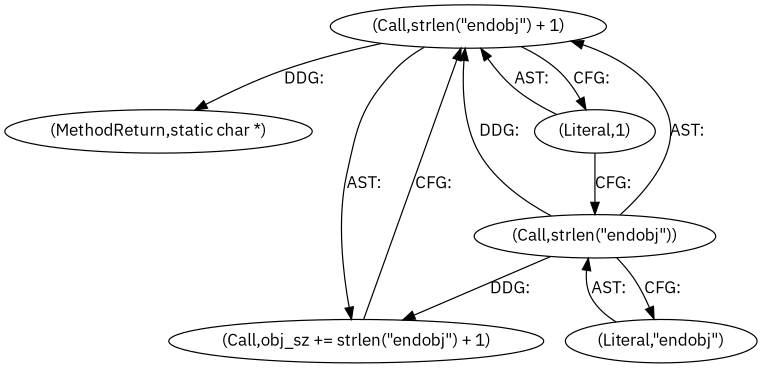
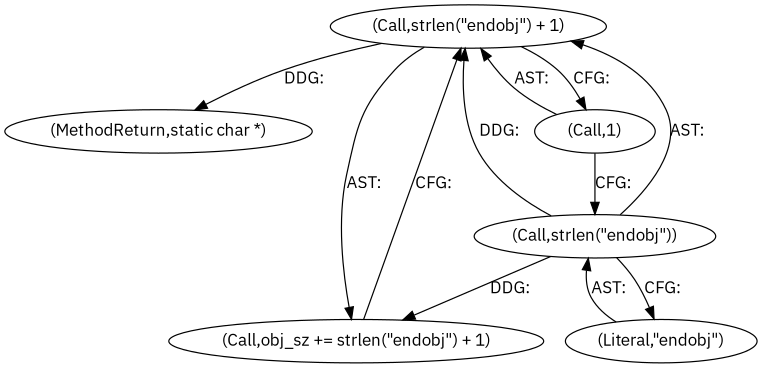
node "(Literal,1)": label "(Literal,1)" -> "(Call,1)"
